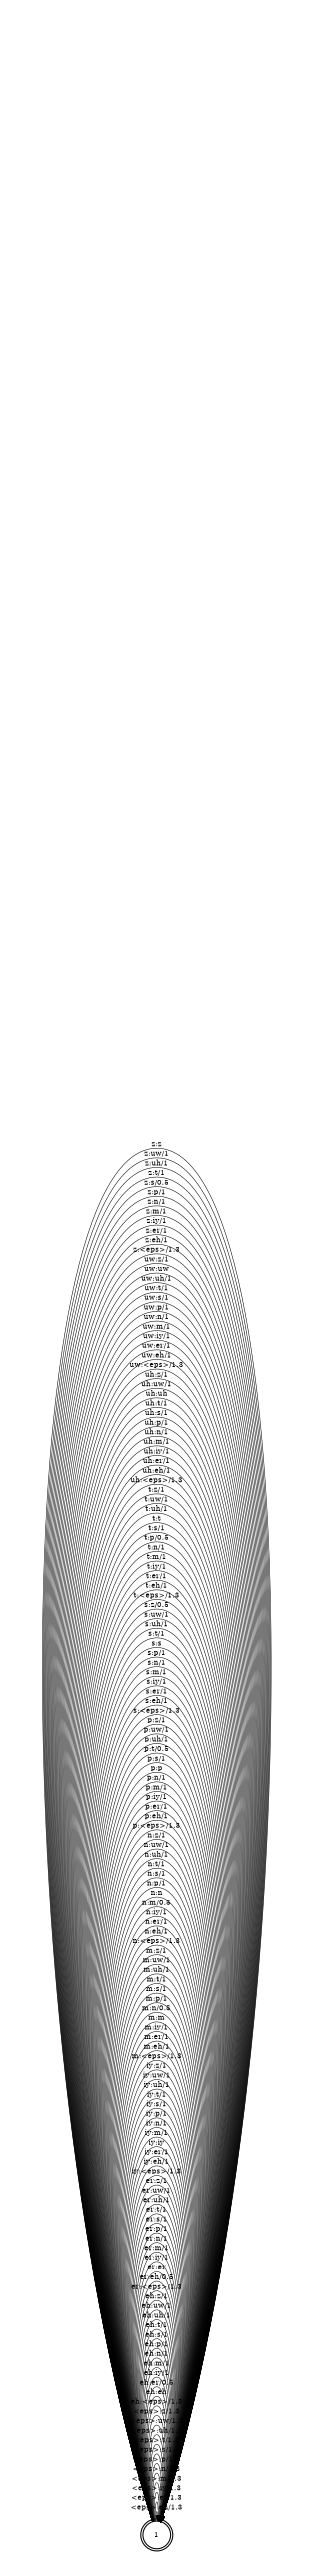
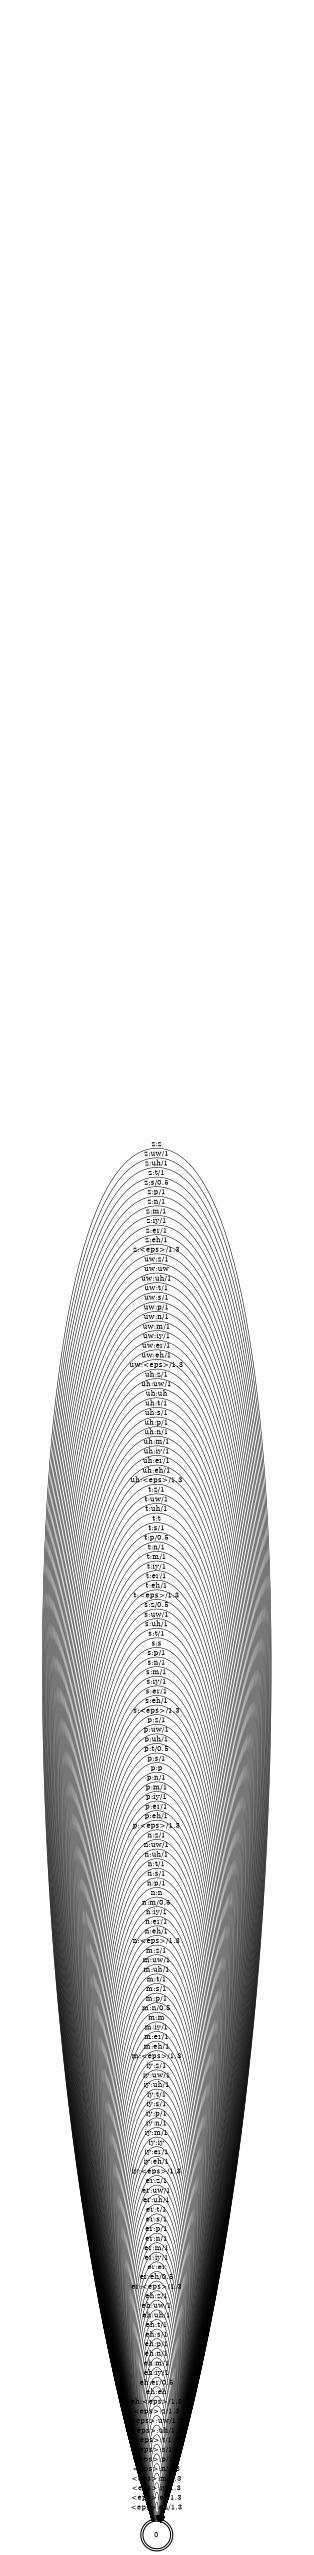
node "1": label "1" -> "0"
